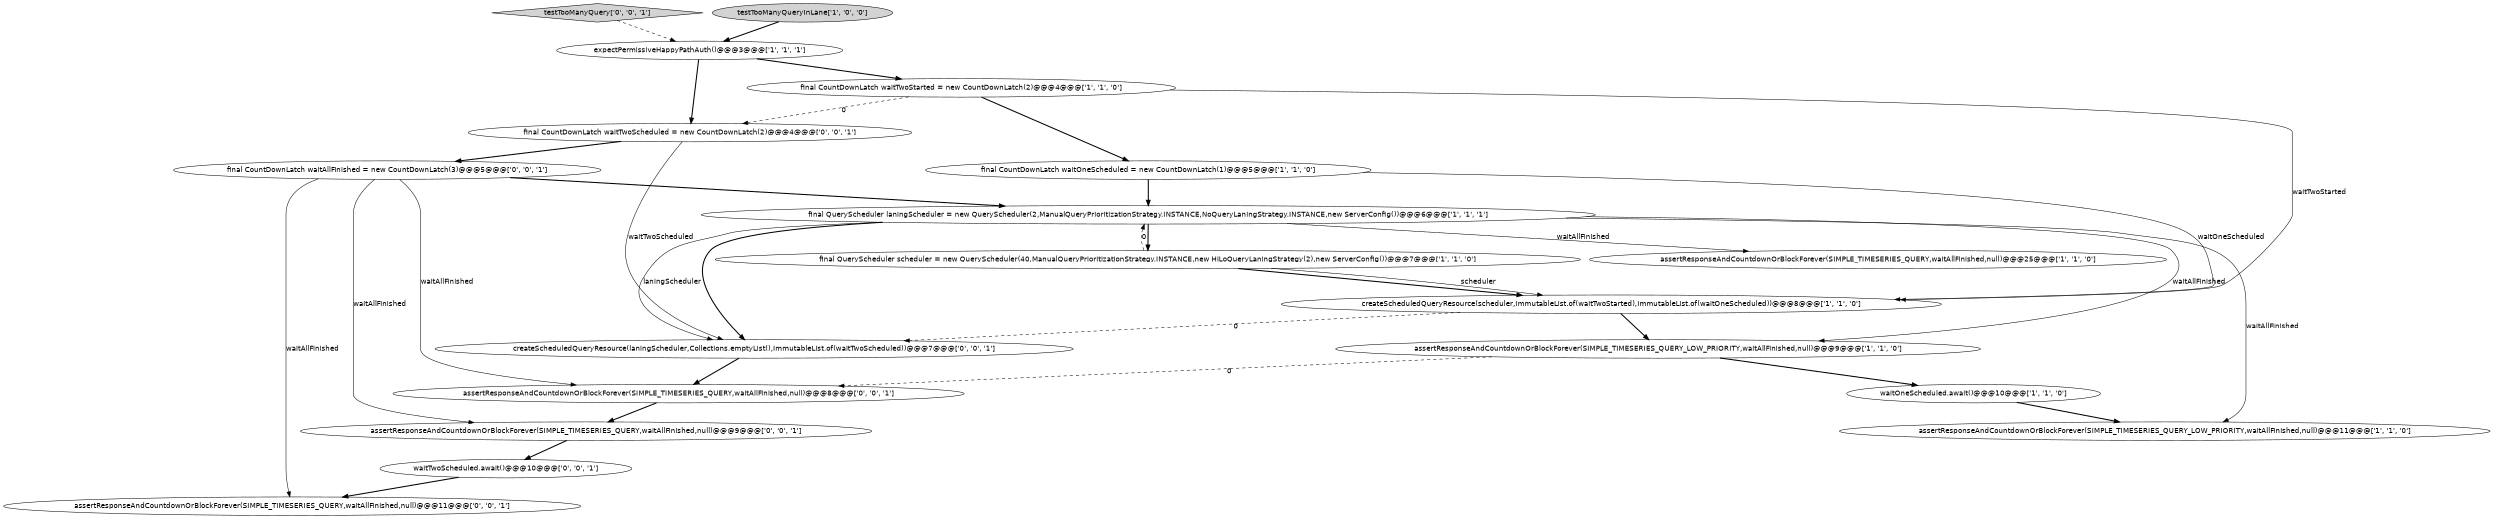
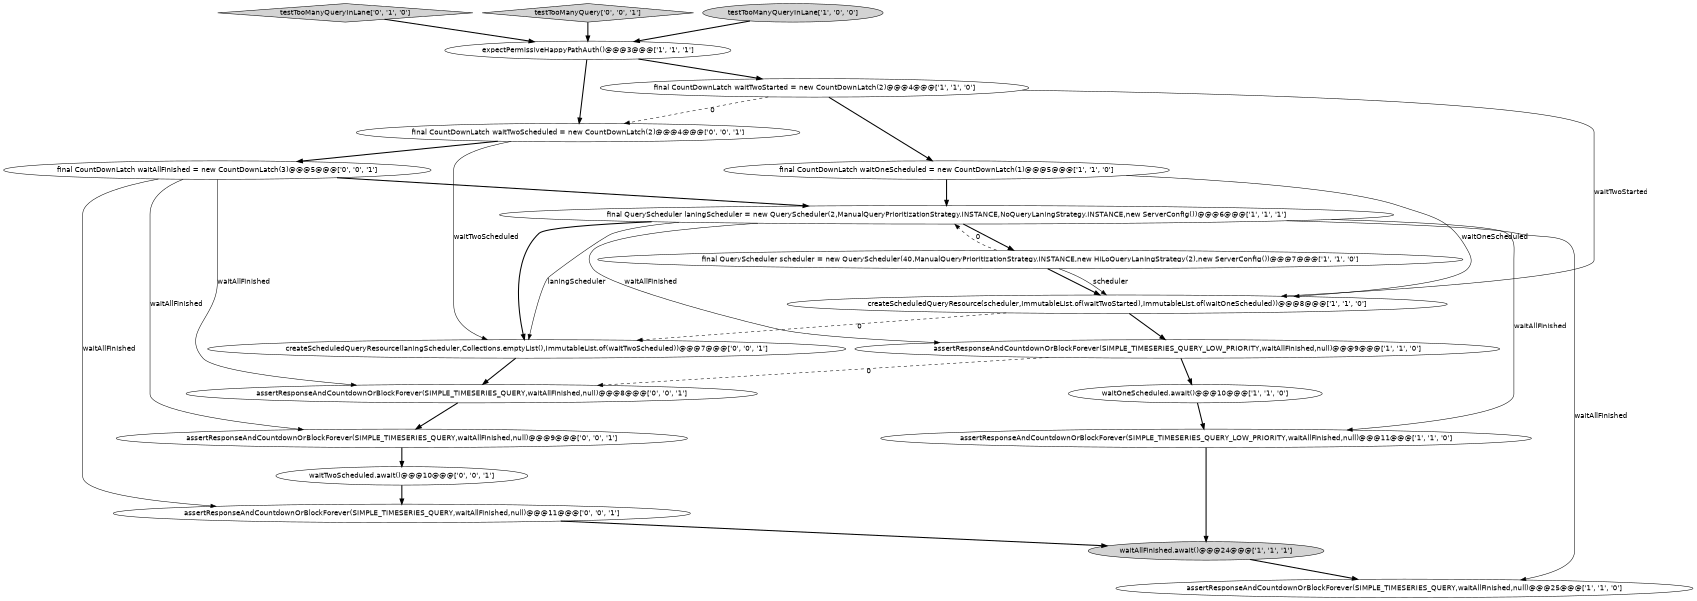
node "testTooManyQueryInLane['0', '1', '0']": added
edge "testTooManyQuery['0', '0', '1']" -> "expectPermissiveHappyPathAuth()@@@3@@@['1', '1', '1']": style dashed -> bold
node "waitAllFinished.await()@@@24@@@['1', '1', '1']": added
